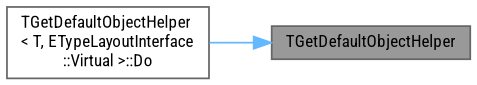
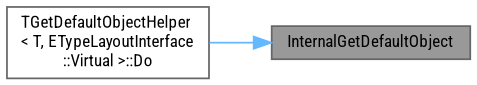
node "TGetDefaultObjectHelper": label "TGetDefaultObjectHelper" -> "InternalGetDefaultObject"
